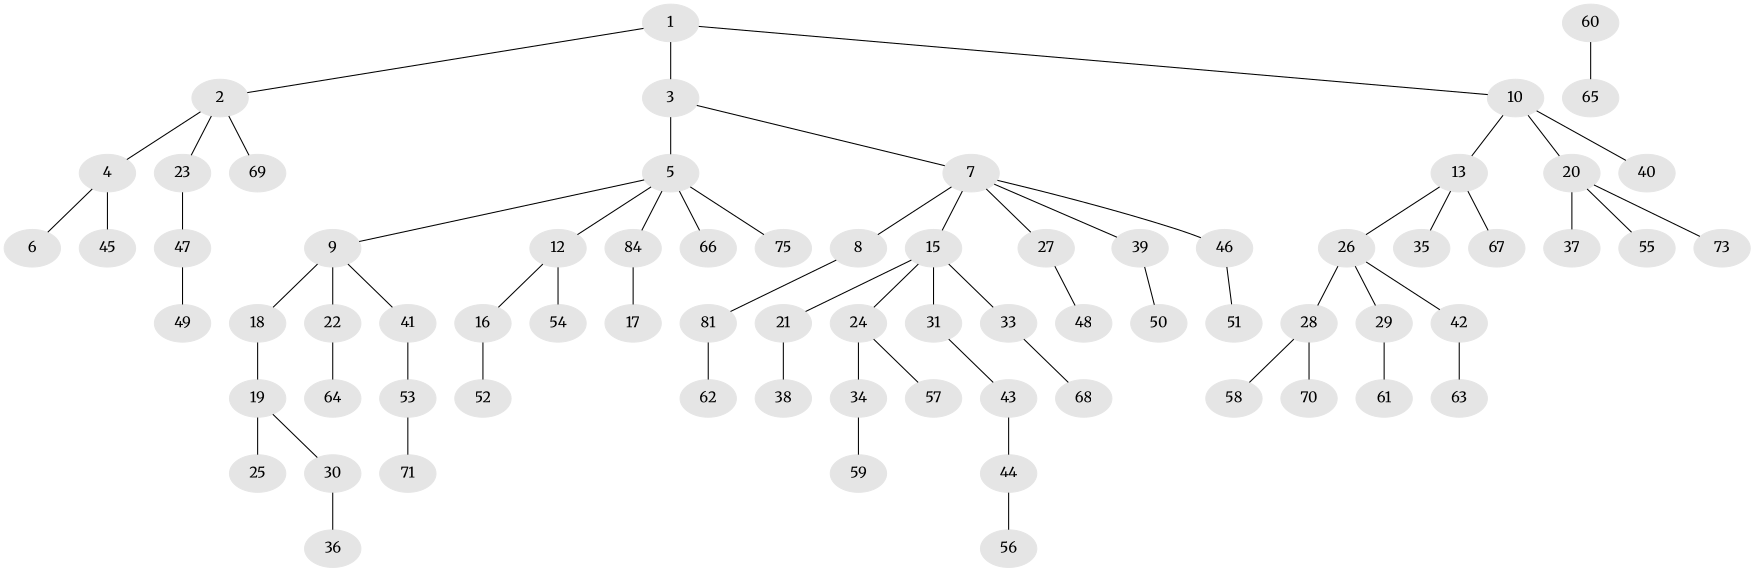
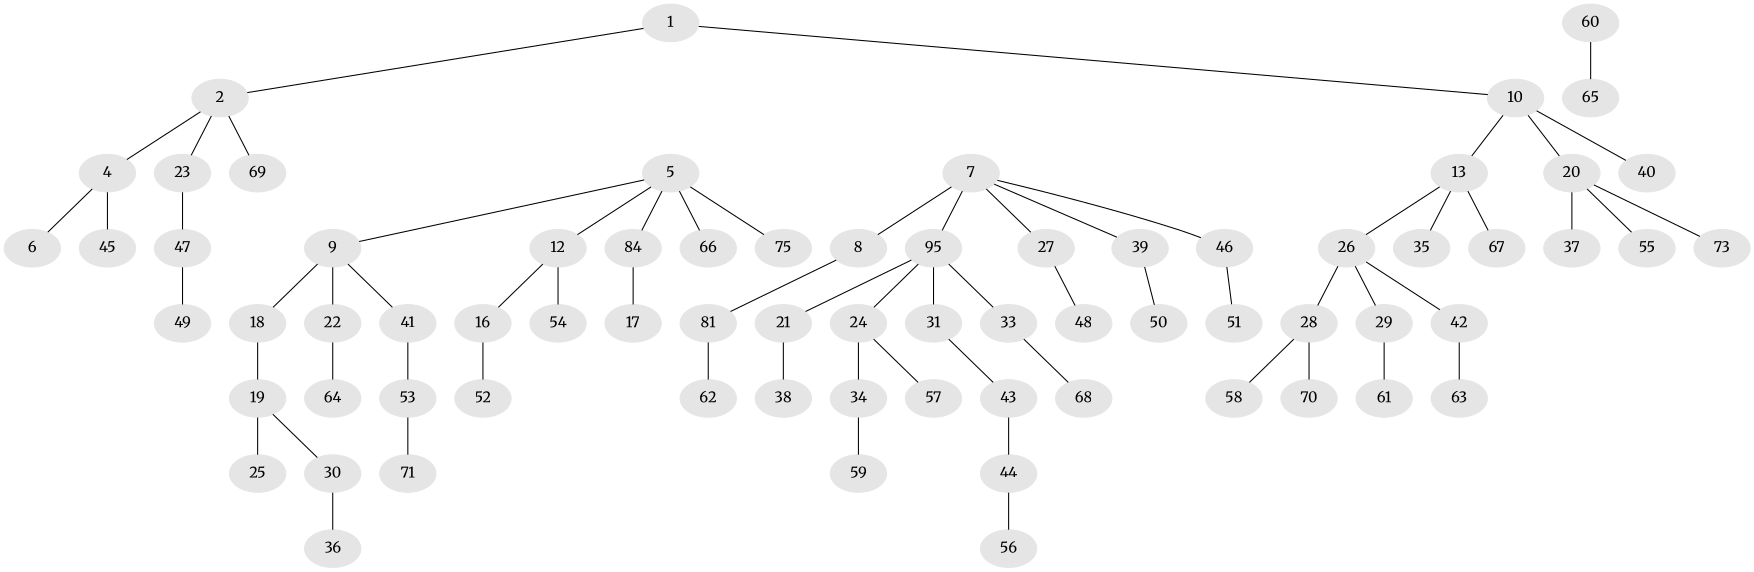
node "3": removed
node "15": label "15" -> "95"
